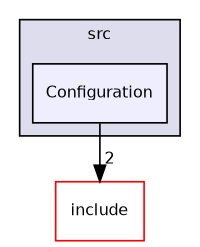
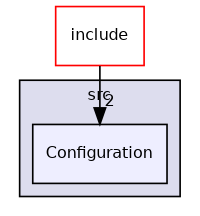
edge "Configuration" -> "include": reversed
